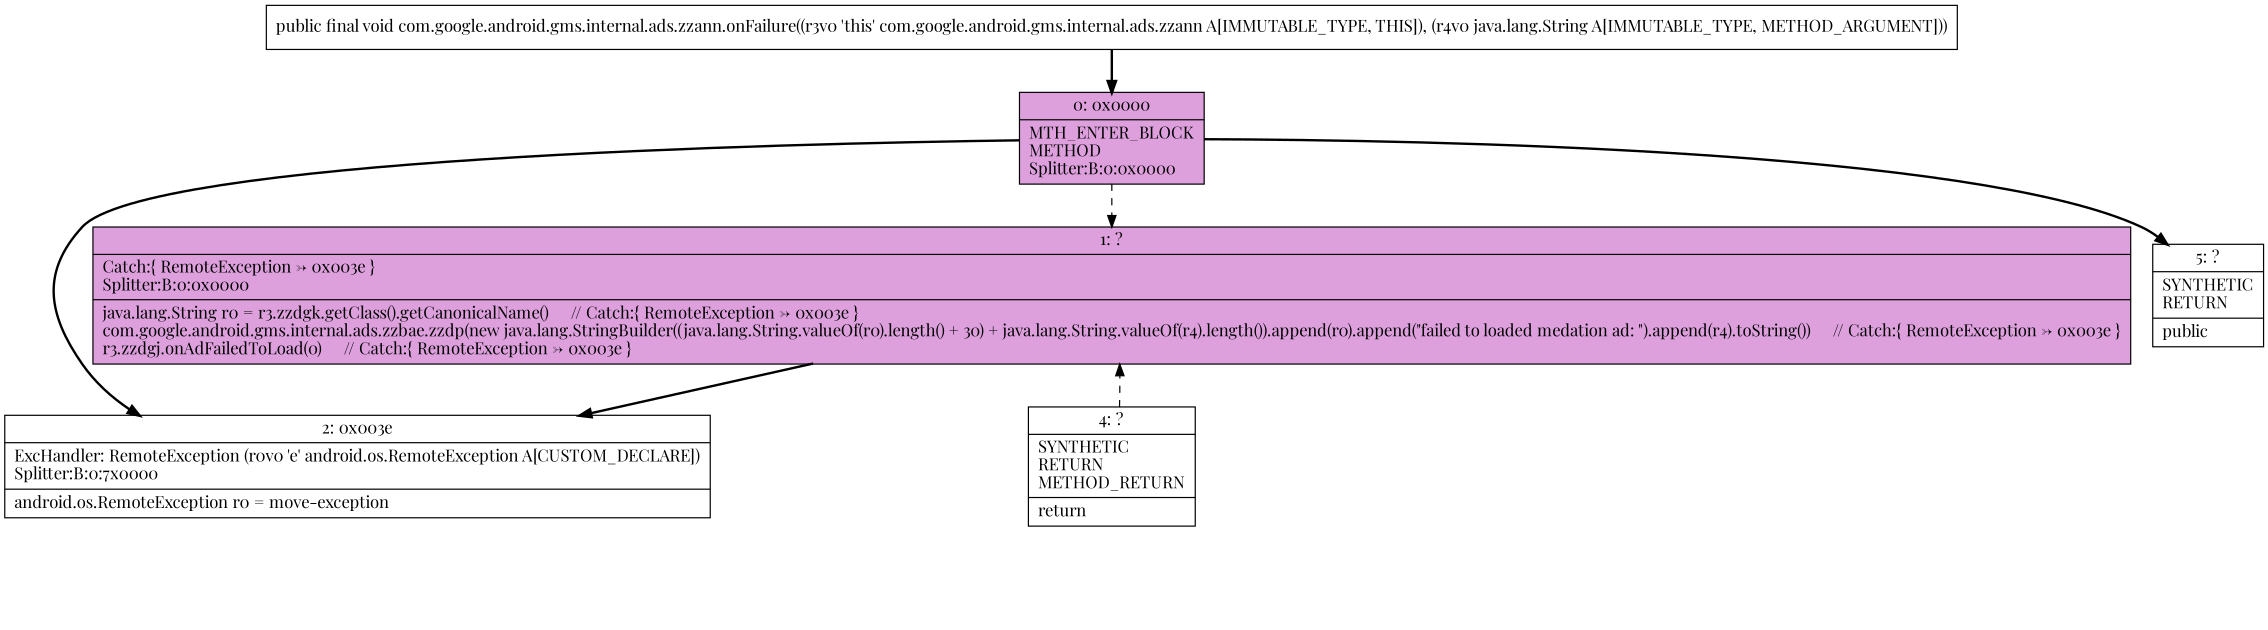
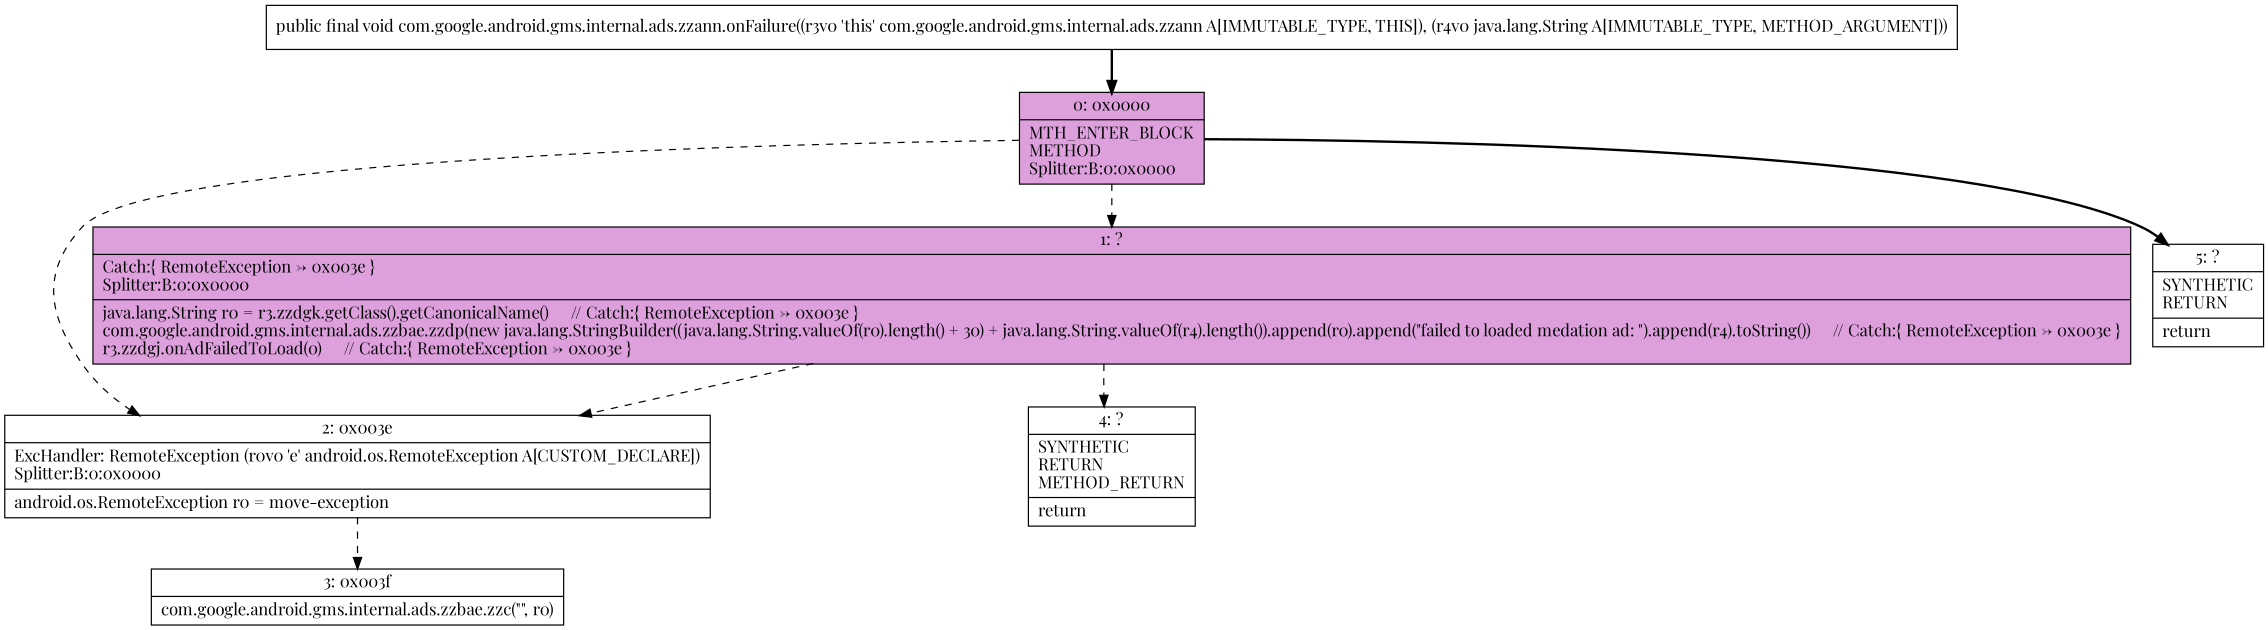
edge "0: 0x0000" -> "2: 0x003e": style bold -> dashed
node "5: ?": text "public" -> "return"
edge "1: ?" -> "2: 0x003e": style bold -> dashed
edge "4: ?" -> "1: ?": reversed
node "2: 0x003e": text "Splitter:B:0:7x0000" -> "Splitter:B:0:0x0000"
node "3: 0x003f": added
